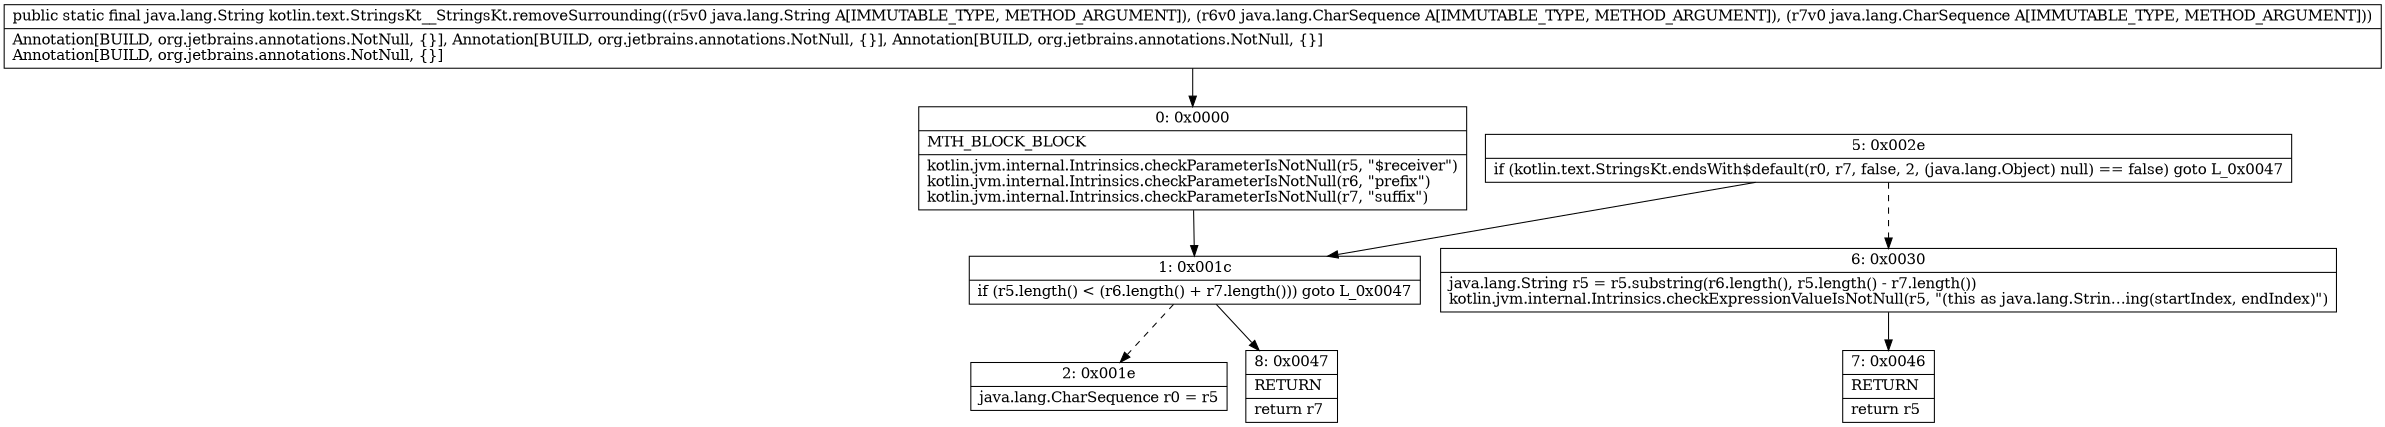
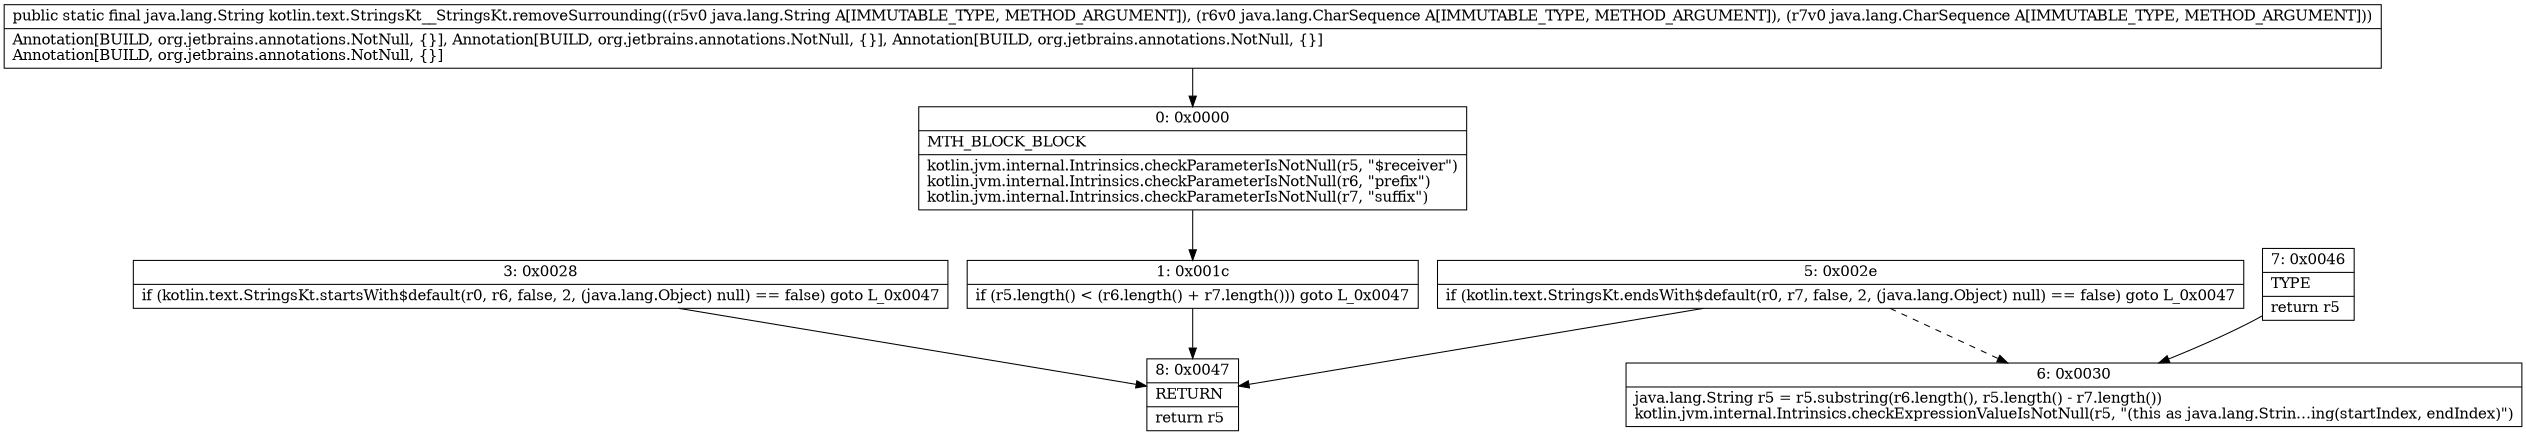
edge "5: 0x002e" -> "1: 0x001c": now "5: 0x002e" -> "8: 0x0047"
node "3: 0x0028": added
edge "6: 0x0030" -> "7: 0x0046": reversed
node "2: 0x001e": removed
node "7: 0x0046": text "RETURN" -> "TYPE"
node "8: 0x0047": text "return r7" -> "return r5"
